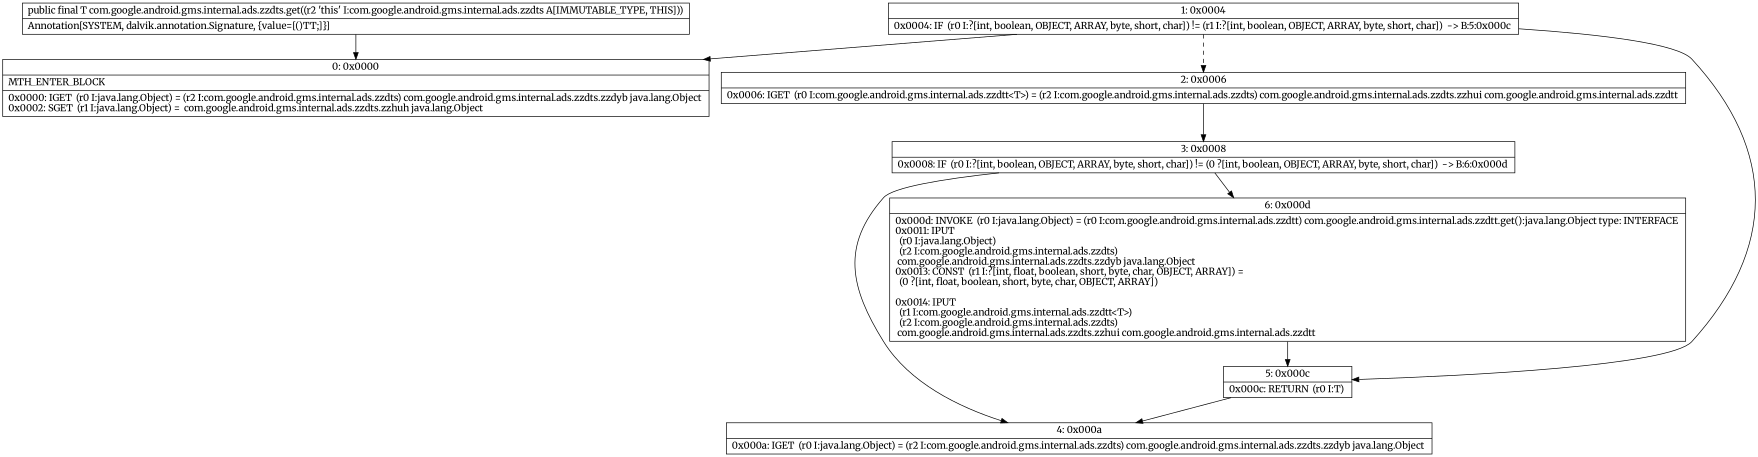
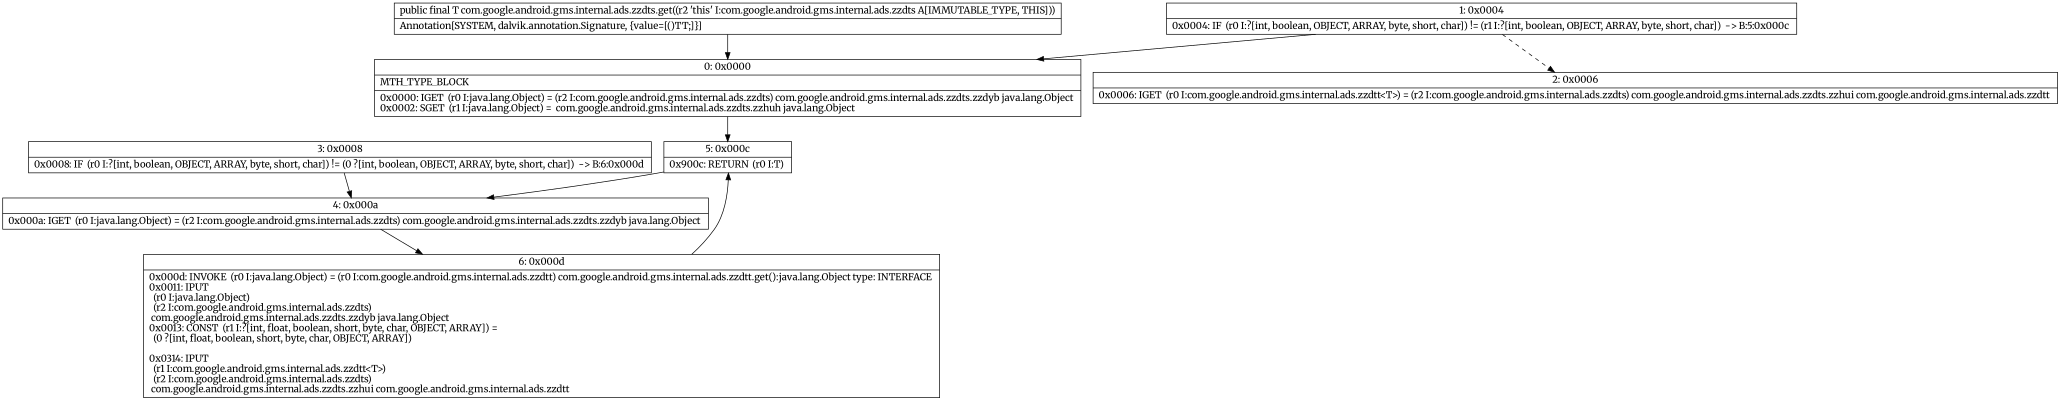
node "0: 0x0000": text "MTH_ENTER_BLOCK" -> "MTH_TYPE_BLOCK"
edge "2: 0x0006" -> "3: 0x0008": removed
edge "3: 0x0008" -> "6: 0x000d": now "4: 0x000a" -> "6: 0x000d"
edge "1: 0x0004" -> "5: 0x000c": now "0: 0x0000" -> "5: 0x000c"
node "6: 0x000d": text "0x0014: IPUT" -> "0x0314: IPUT"
node "5: 0x000c": text "0x000c: RETURN  (r0 I:T)" -> "0x900c: RETURN  (r0 I:T)"
